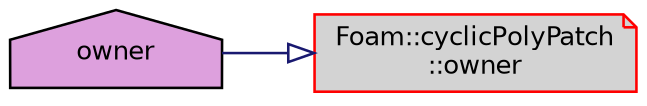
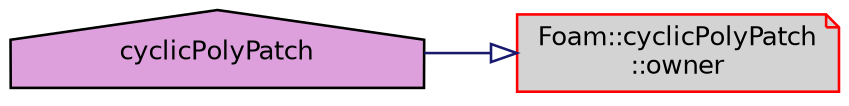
node "owner": label "owner" -> "cyclicPolyPatch"
